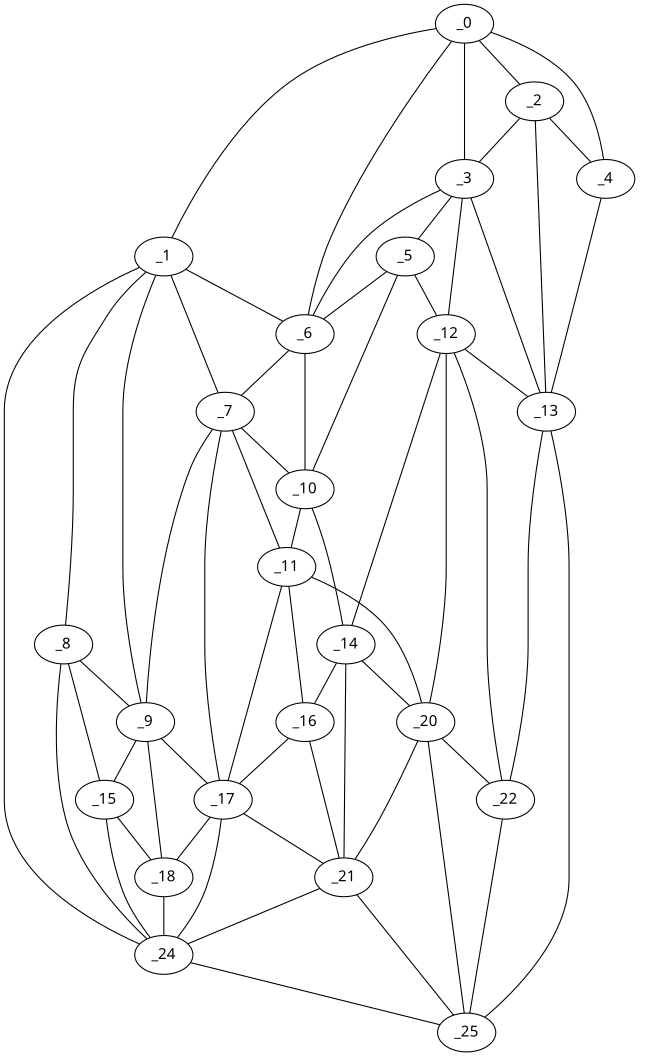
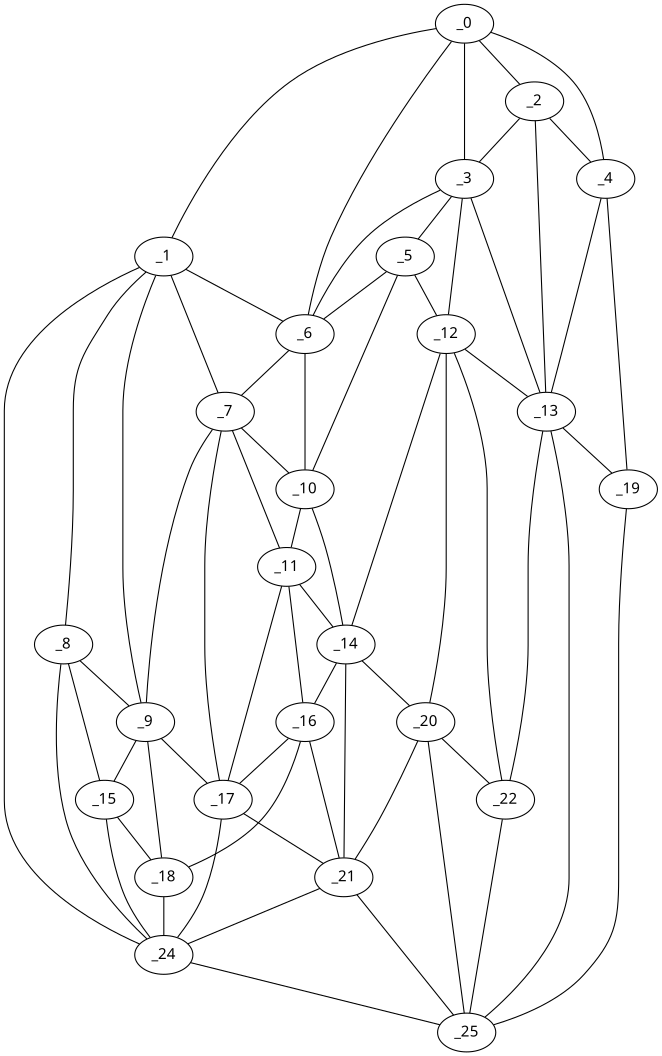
node "_19": added
edge "_11" -- "_20": now "_11" -- "_14"
edge "_17" -- "_18": now "_16" -- "_18"
